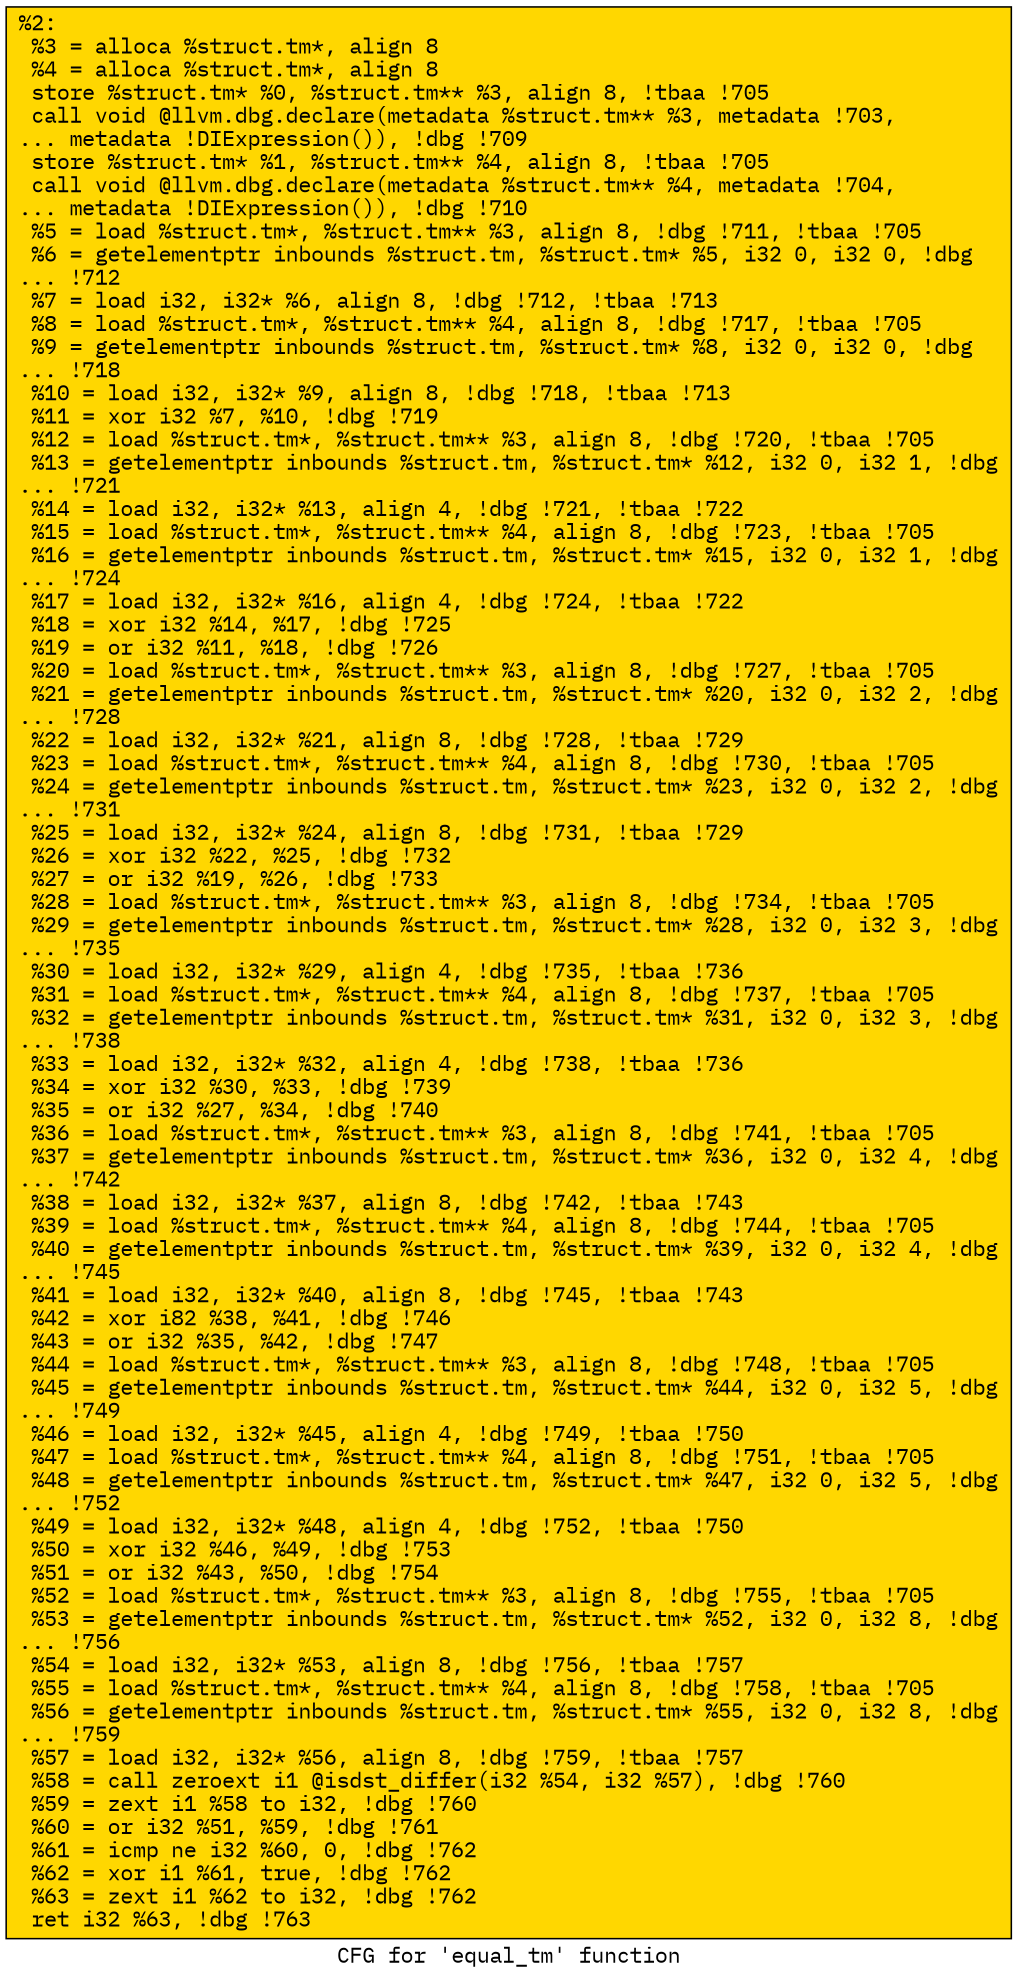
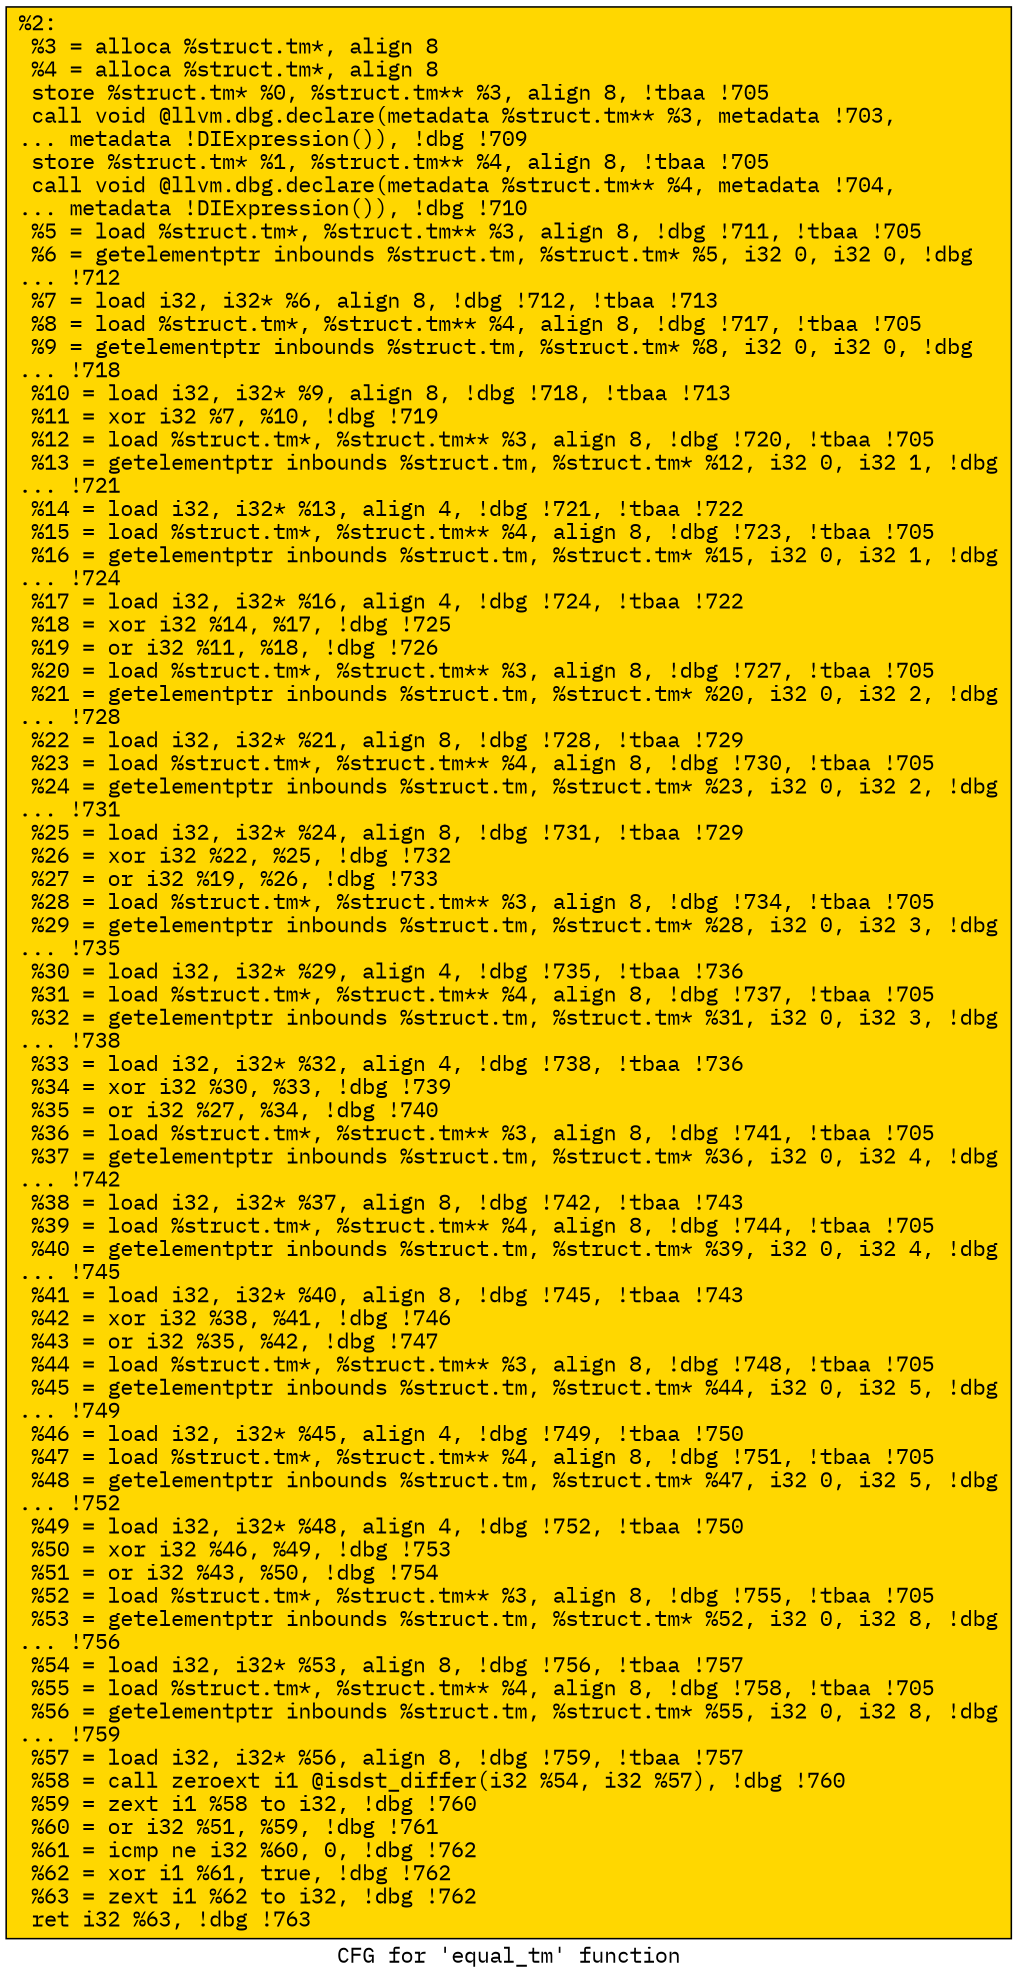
node "%2:": text "%42 = xor i82 %38, %41, !dbg !746" -> "%42 = xor i32 %38, %41, !dbg !746"
